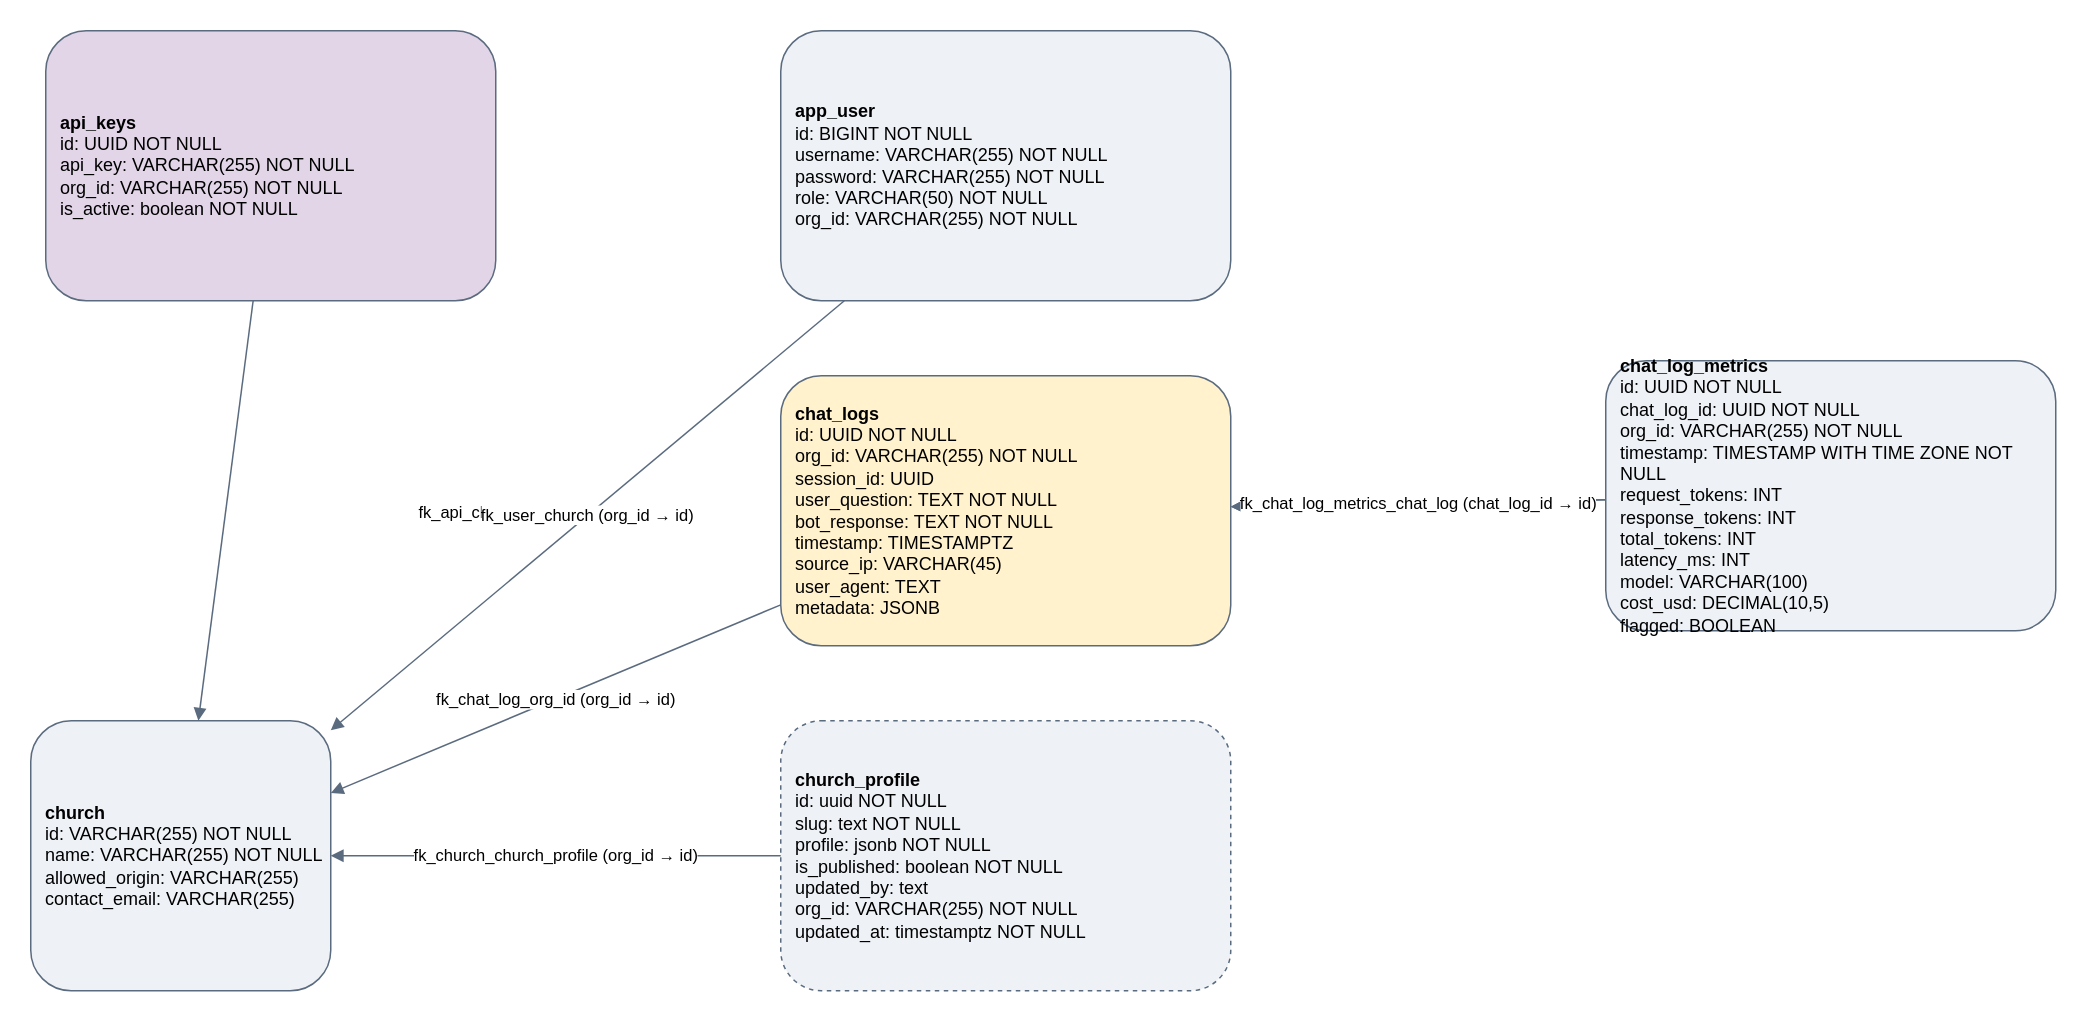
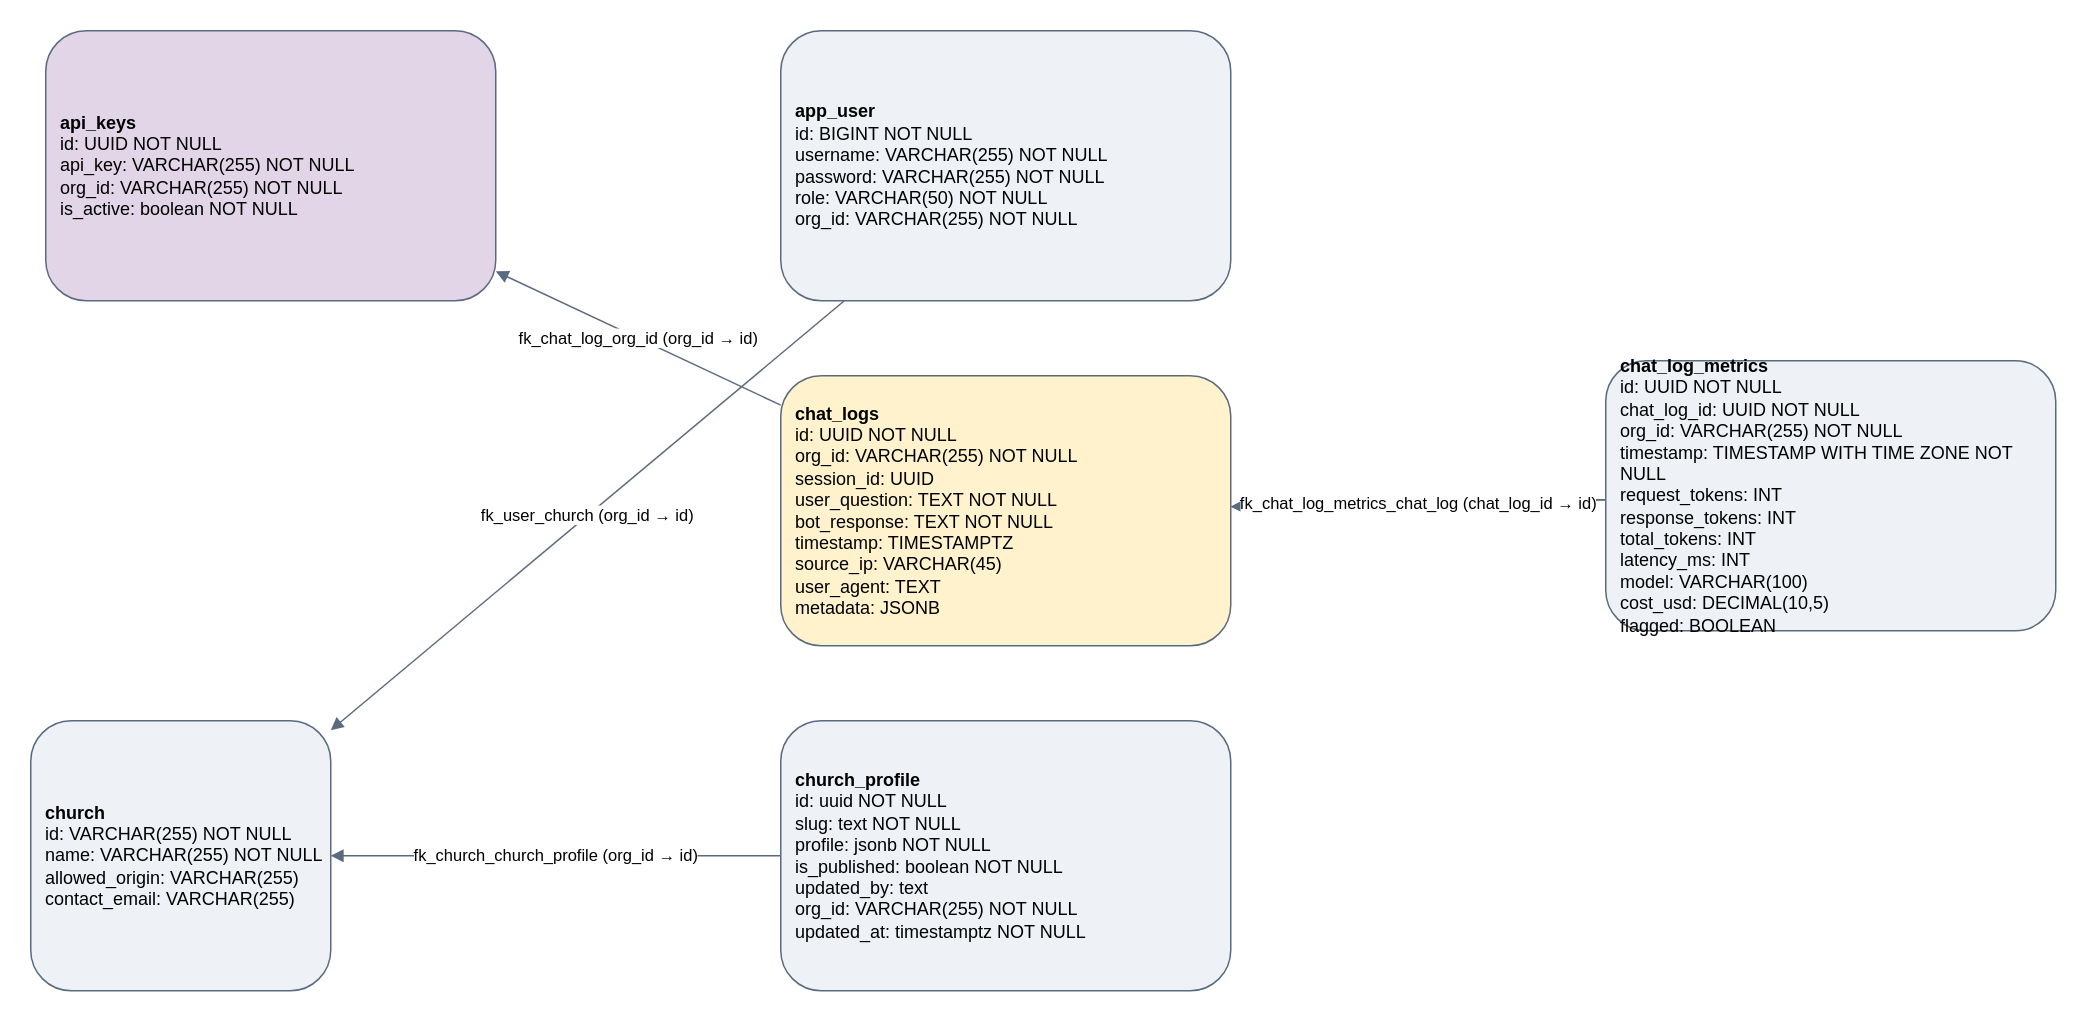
edge "api_keys id: UUID NOT NULL api_key: VARCHAR(255) NOT NULL org_id: VARCHAR(255) NOT NULL is_active: boolean NOT NULL" -> "church id: VARCHAR(255) NOT NULL name: VARCHAR(255) NOT NULL allowed_origin: VARCHAR(255) contact_email: VARCHAR(255)": removed, label "fk_api_church (org_id → id)"
edge "chat_logs id: UUID NOT NULL org_id: VARCHAR(255) NOT NULL session_id: UUID user_question: TEXT NOT NULL bot_response: TEXT NOT NULL timestamp: TIMESTAMPTZ source_ip: VARCHAR(45) user_agent: TEXT metadata: JSONB" -> "church id: VARCHAR(255) NOT NULL name: VARCHAR(255) NOT NULL allowed_origin: VARCHAR(255) contact_email: VARCHAR(255)": now "chat_logs id: UUID NOT NULL org_id: VARCHAR(255) NOT NULL session_id: UUID user_question: TEXT NOT NULL bot_response: TEXT NOT NULL timestamp: TIMESTAMPTZ source_ip: VARCHAR(45) user_agent: TEXT metadata: JSONB" -> "api_keys id: UUID NOT NULL api_key: VARCHAR(255) NOT NULL org_id: VARCHAR(255) NOT NULL is_active: boolean NOT NULL"
node "church_profile id: uuid NOT NULL slug: text NOT NULL profile: jsonb NOT NULL is_published: boolean NOT NULL updated_by: text org_id: VARCHAR(255) NOT NULL updated_at: timestamptz NOT NULL": style dashed -> solid
